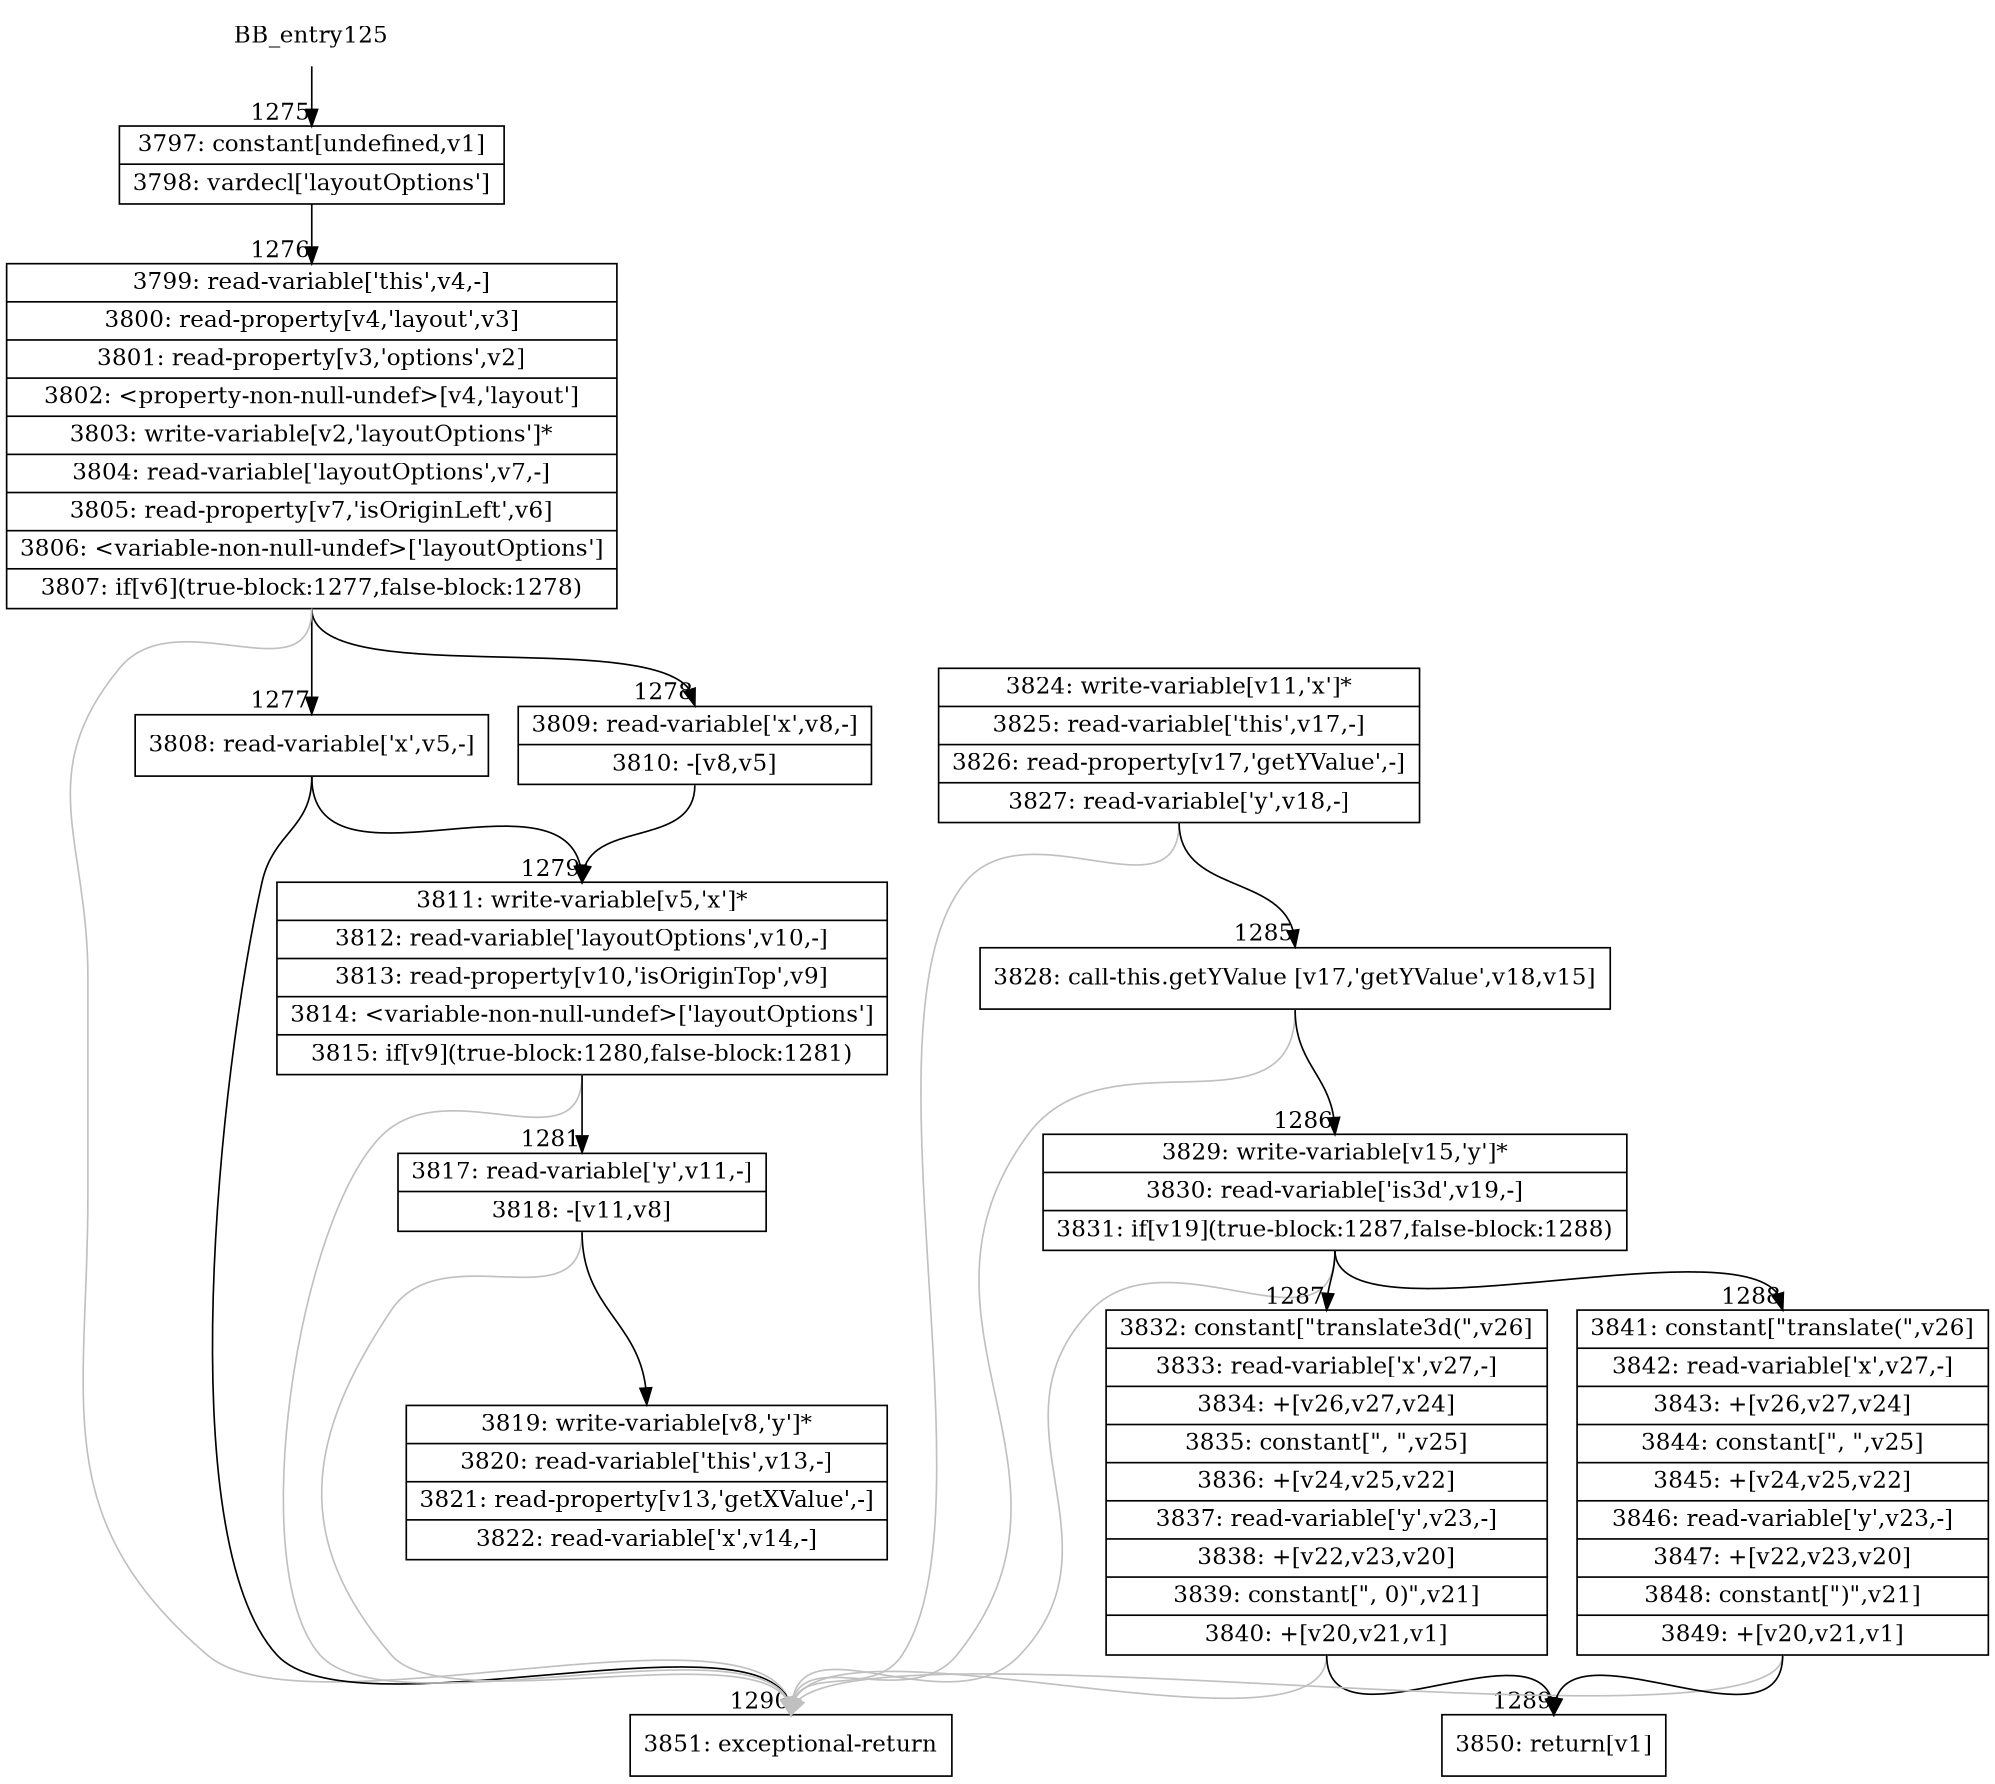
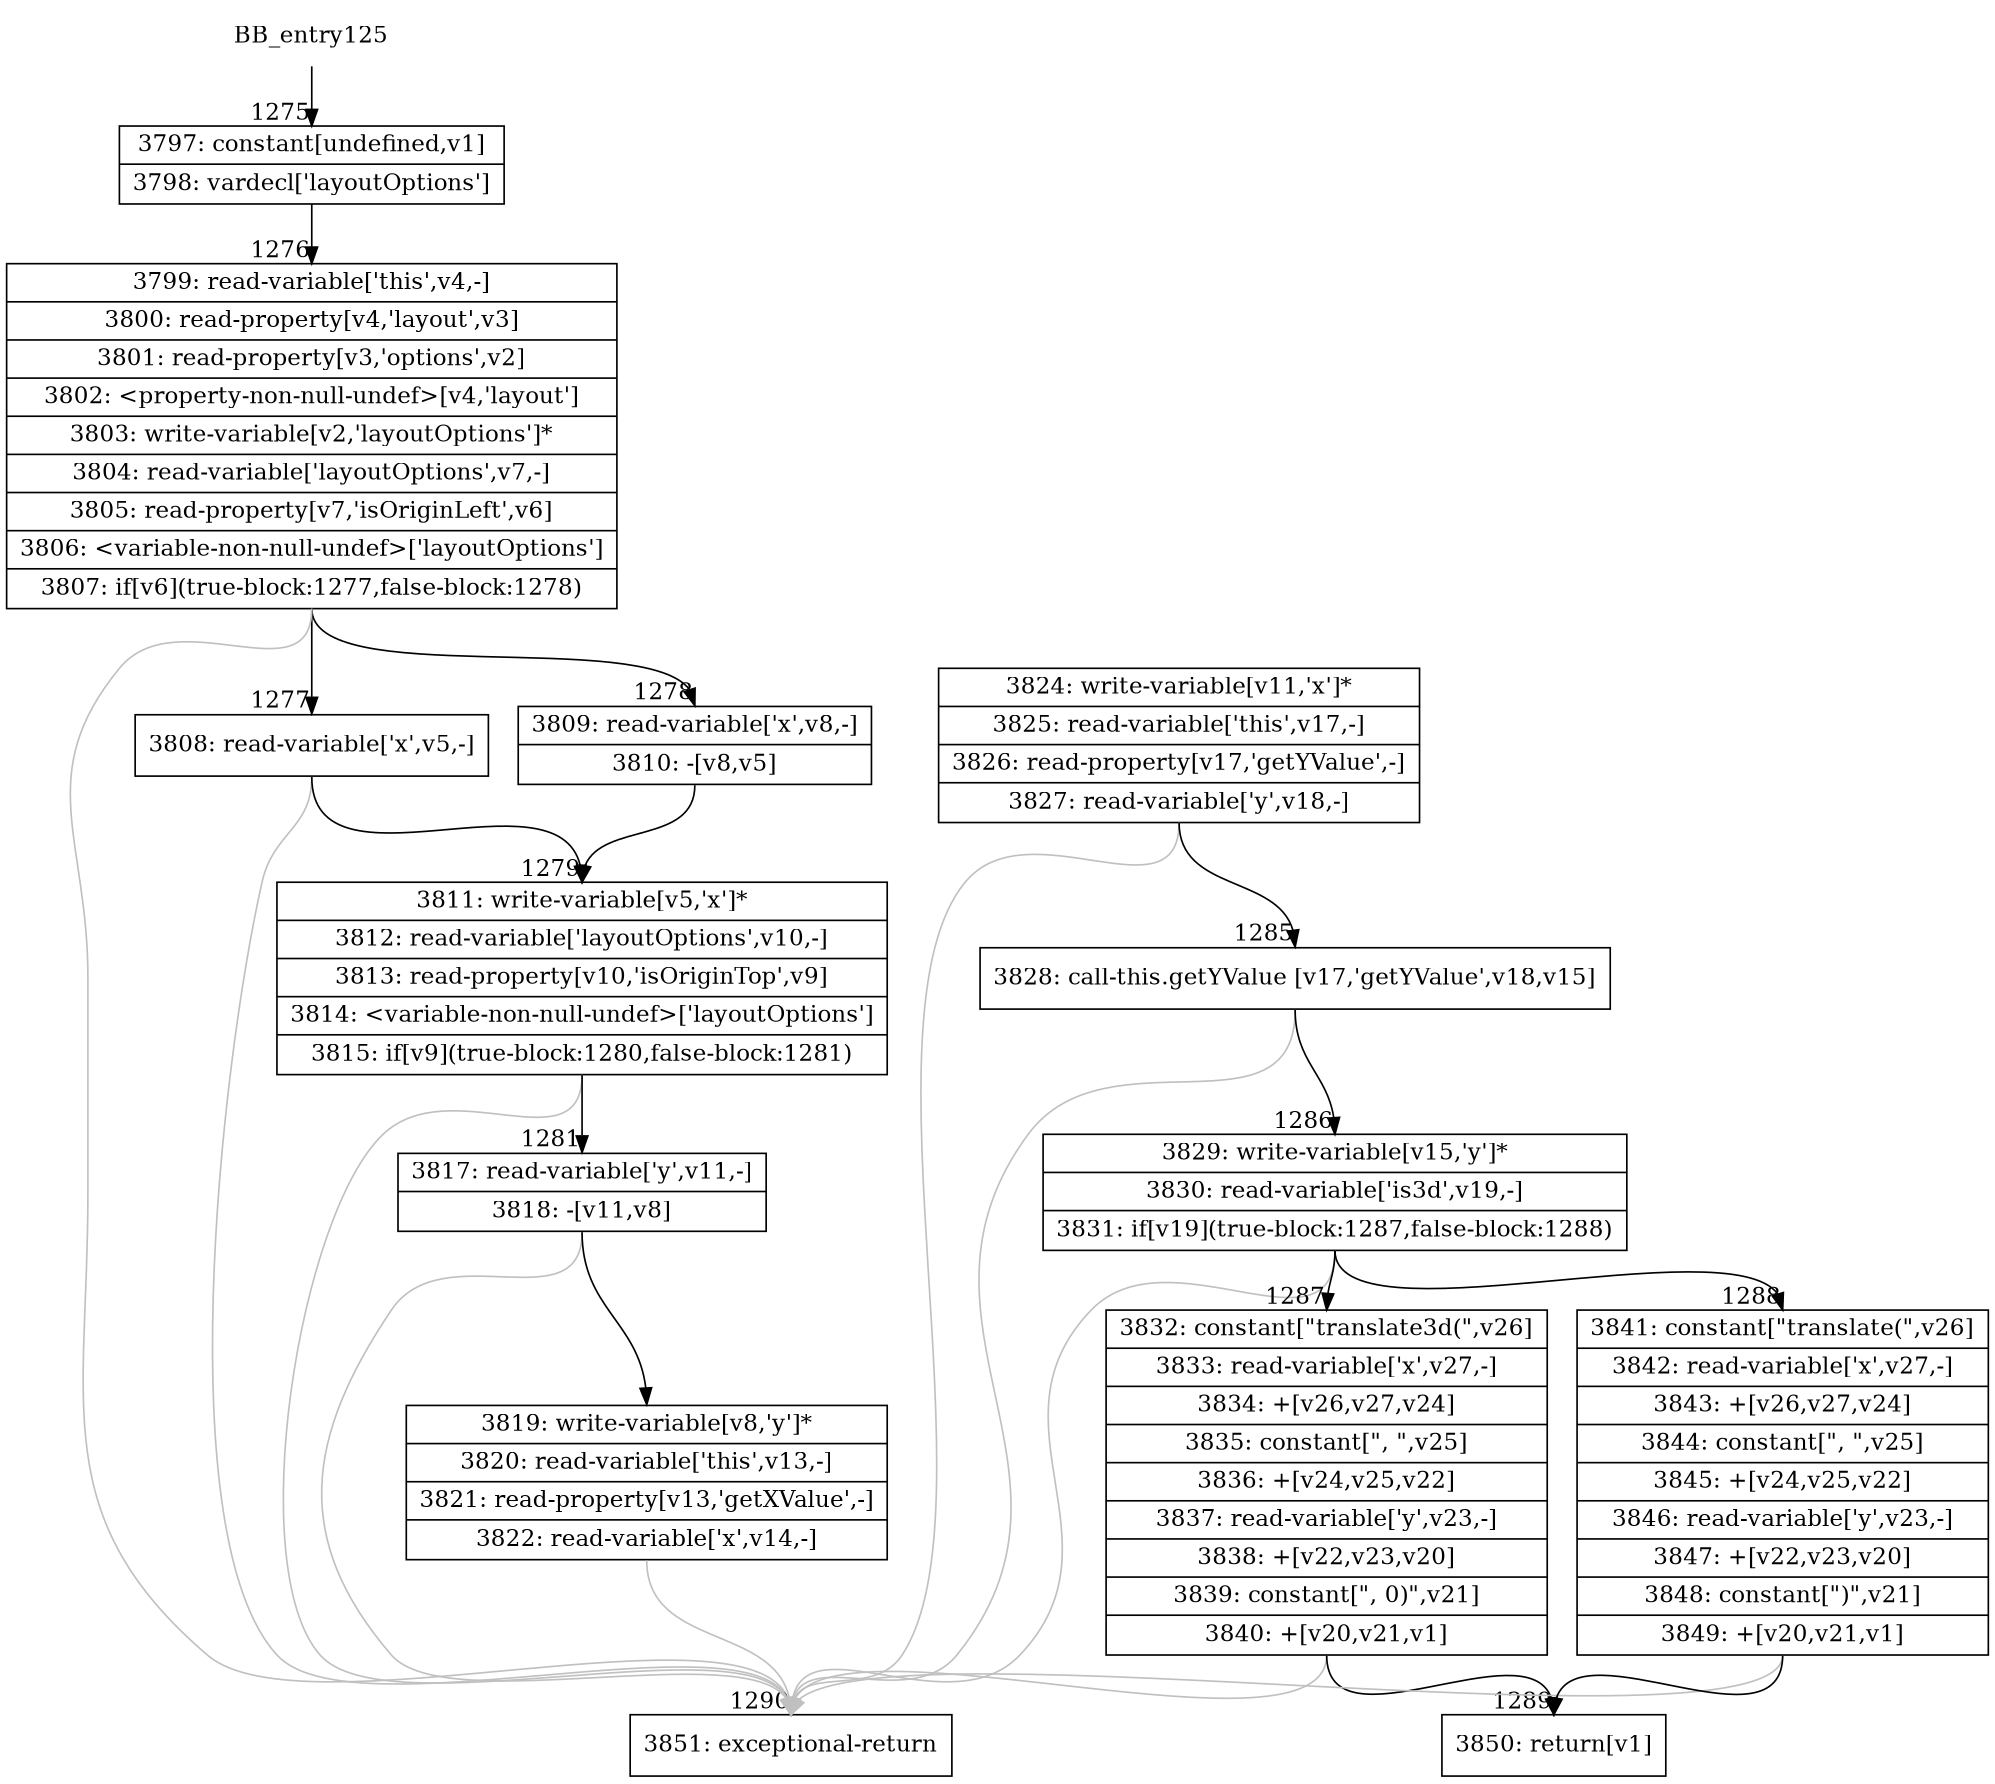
edge "3808: read-variable['x',v5,-]" -> "3851: exceptional-return": color black -> gray
edge "3819: write-variable[v8,'y']*" -> "3851: exceptional-return": added
